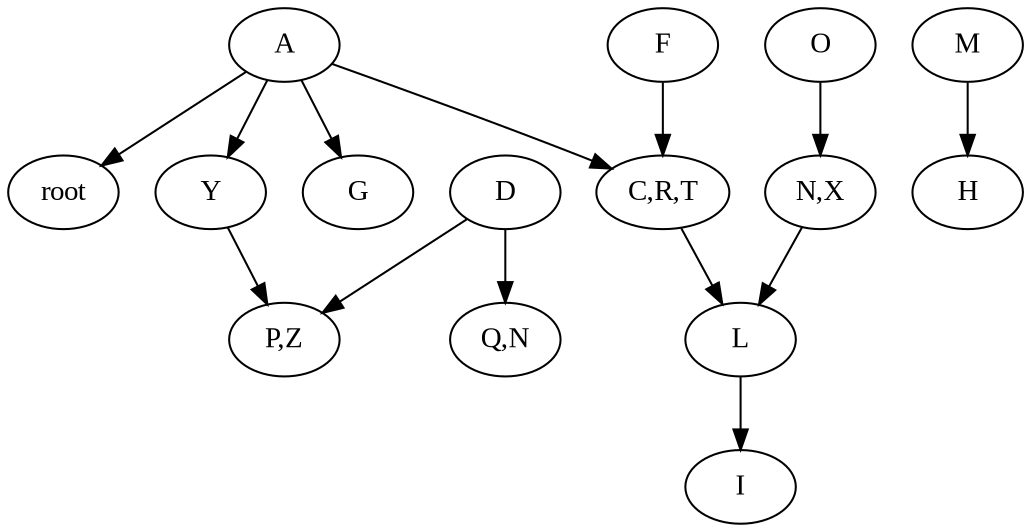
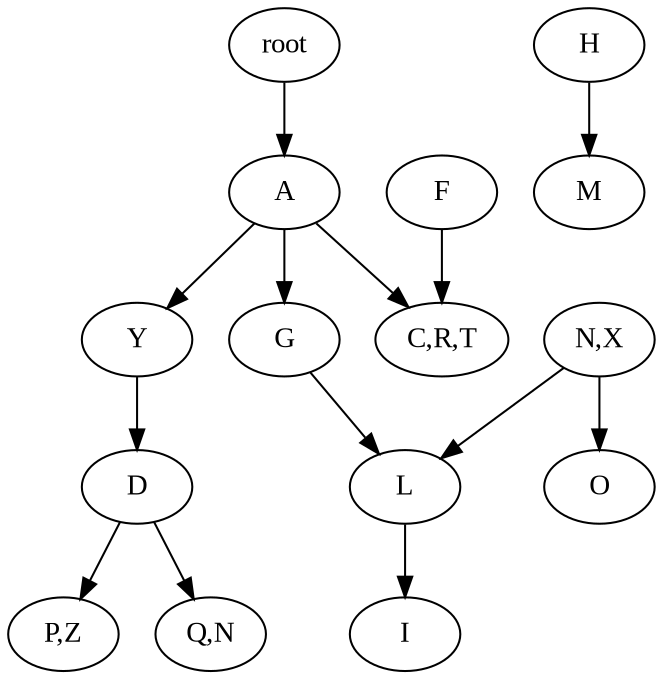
edge "O" -> "N,X": reversed
edge "M" -> "H": reversed
edge "A" -> "root": reversed
edge "Y" -> "P,Z": now "Y" -> "D"
edge "C,R,T" -> "L": now "G" -> "L"
